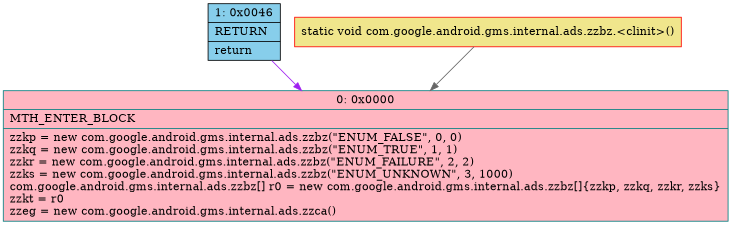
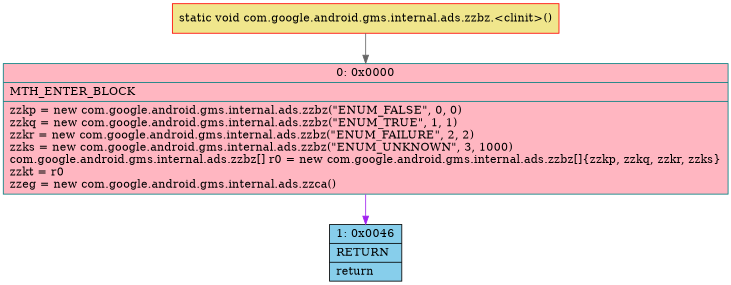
edge "1: 0x0046" -> "0: 0x0000": reversed
